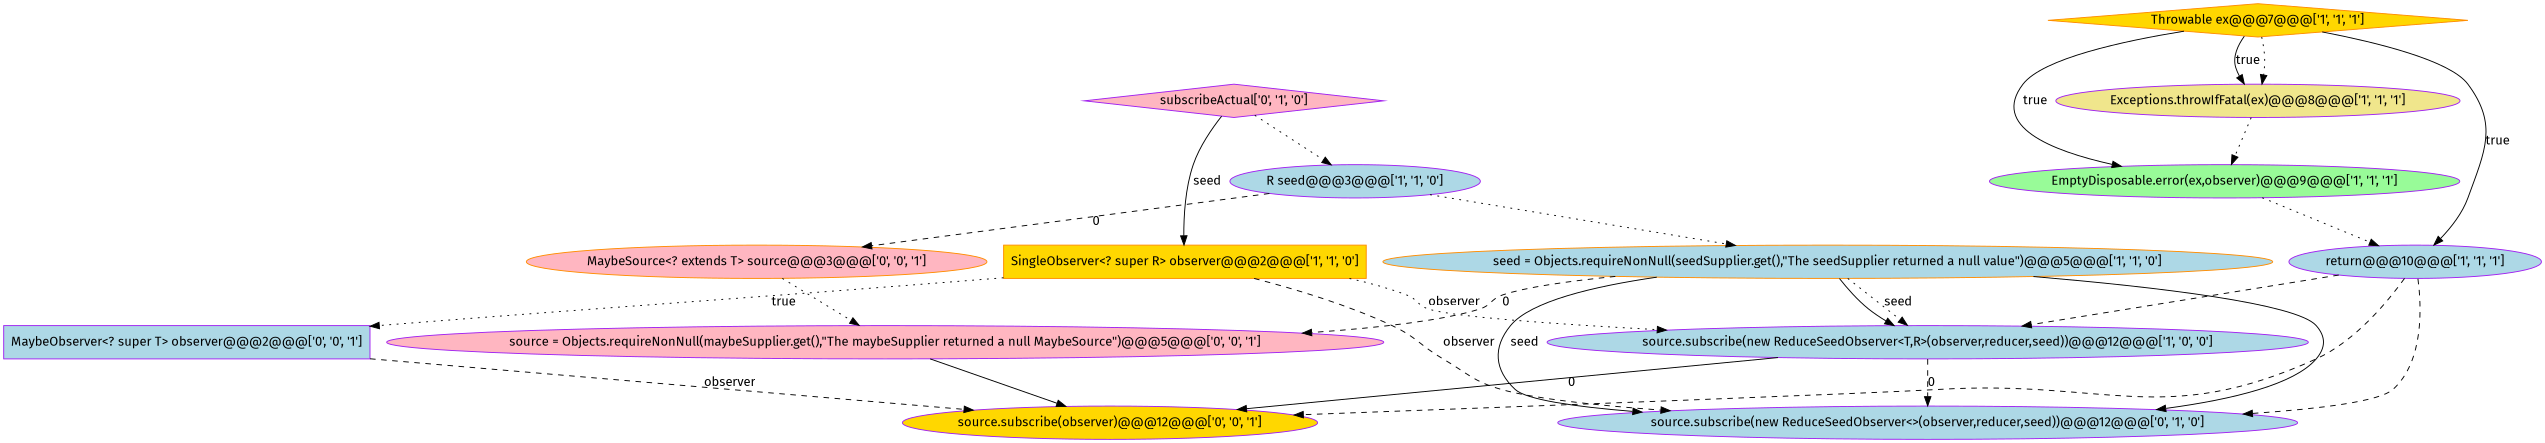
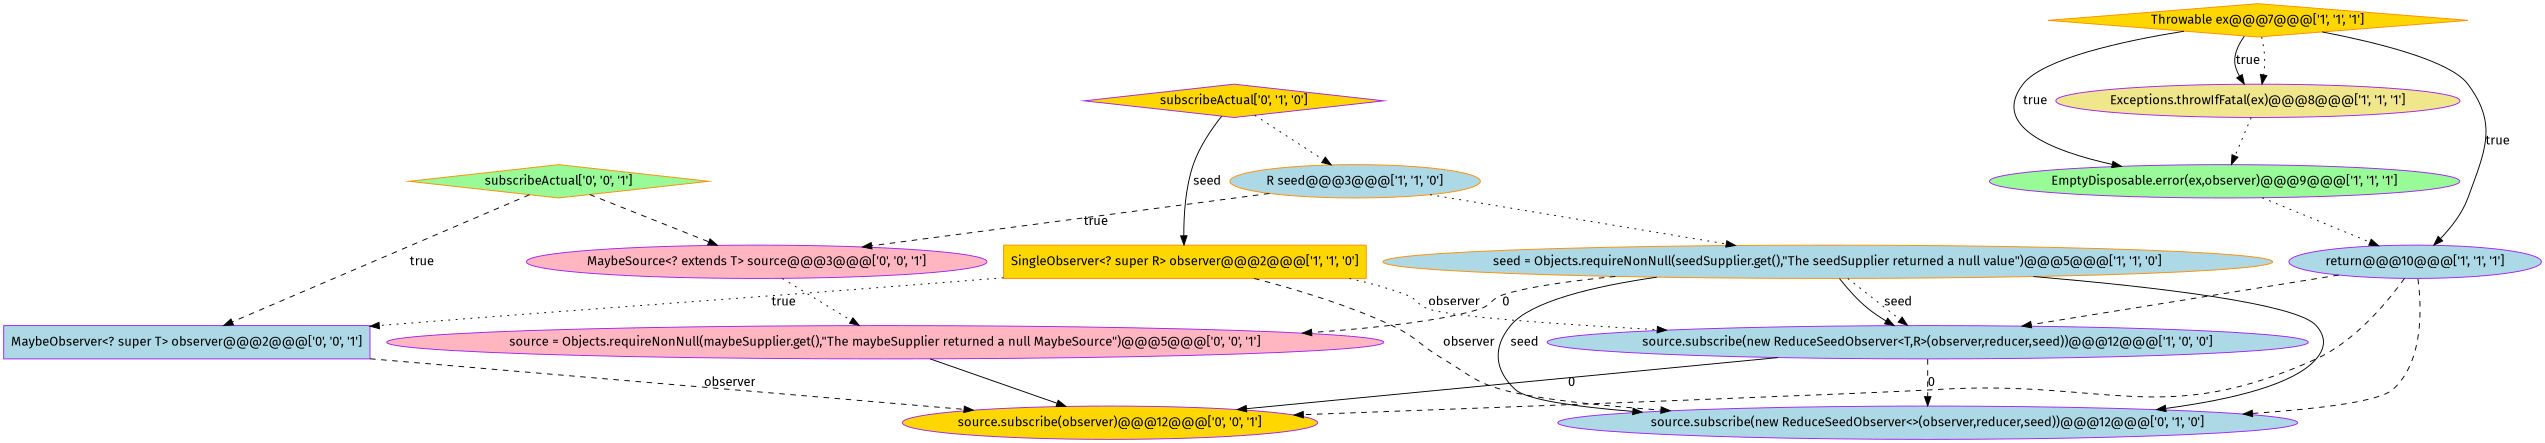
node "subscribeActual['0', '1', '0']": fillcolor lightpink -> gold
node "subscribeActual['0', '0', '1']": added
node "R seed@@@3@@@['1', '1', '0']": color purple -> darkorange
edge "R seed@@@3@@@['1', '1', '0']" -> "MaybeSource<? extends T> source@@@3@@@['0', '0', '1']": label "0" -> "true"
node "MaybeSource<? extends T> source@@@3@@@['0', '0', '1']": color darkorange -> purple
